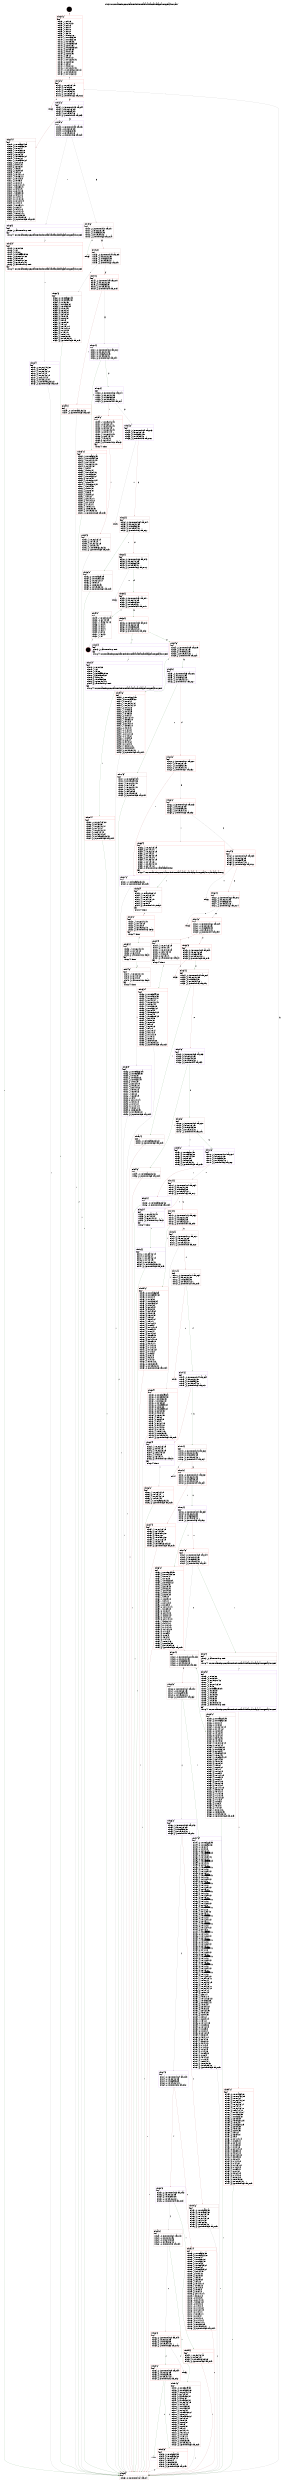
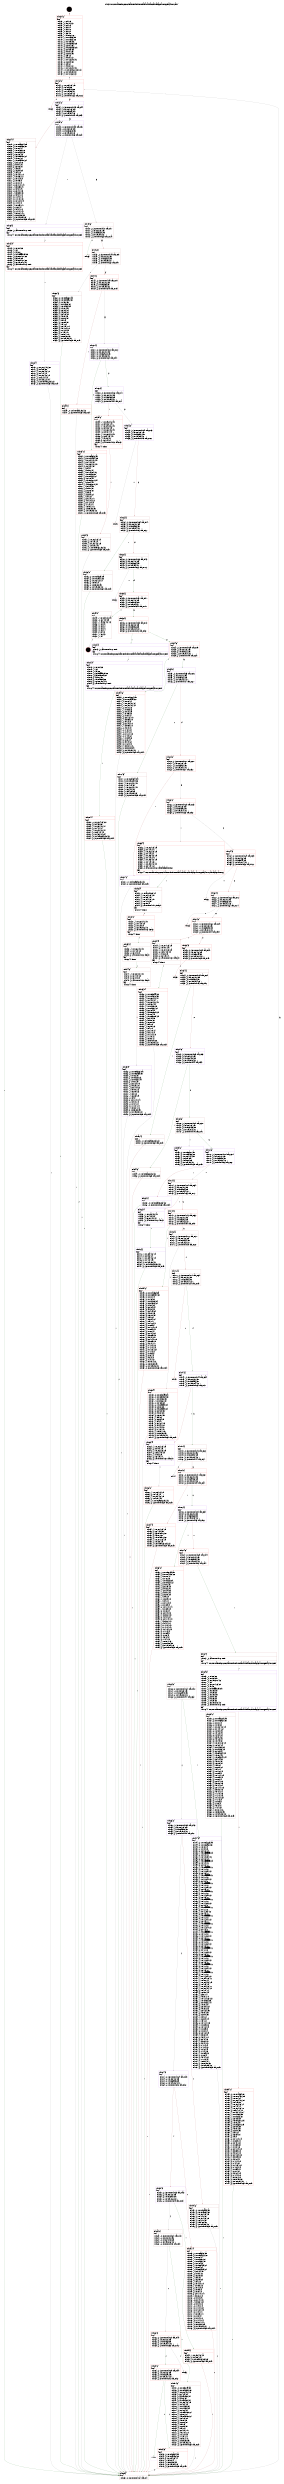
edge "0x401698 [28]" -> "0x4016b4 [28]": removed, label "21"
node "0x401820 [28]": removed
